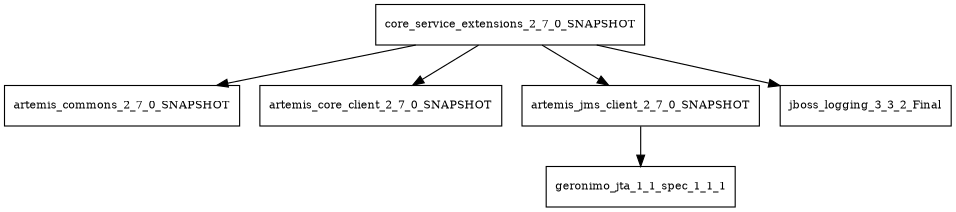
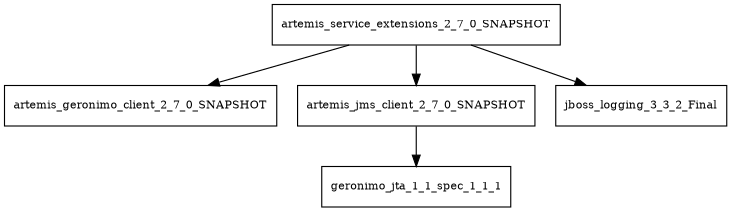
node "core_service_extensions_2_7_0_SNAPSHOT": label "core_service_extensions_2_7_0_SNAPSHOT" -> "artemis_service_extensions_2_7_0_SNAPSHOT"
node "artemis_commons_2_7_0_SNAPSHOT": removed
node "artemis_core_client_2_7_0_SNAPSHOT": label "artemis_core_client_2_7_0_SNAPSHOT" -> "artemis_geronimo_client_2_7_0_SNAPSHOT"
